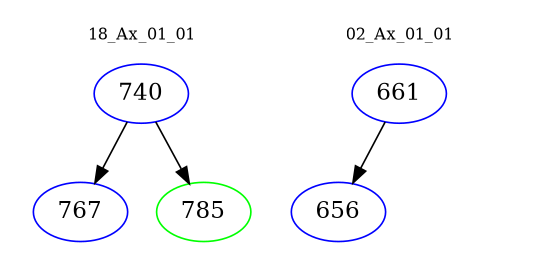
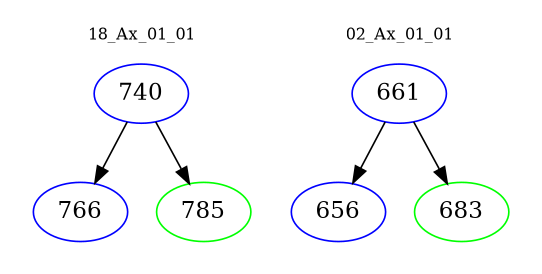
node "767": label "767" -> "766"
node "683": added
